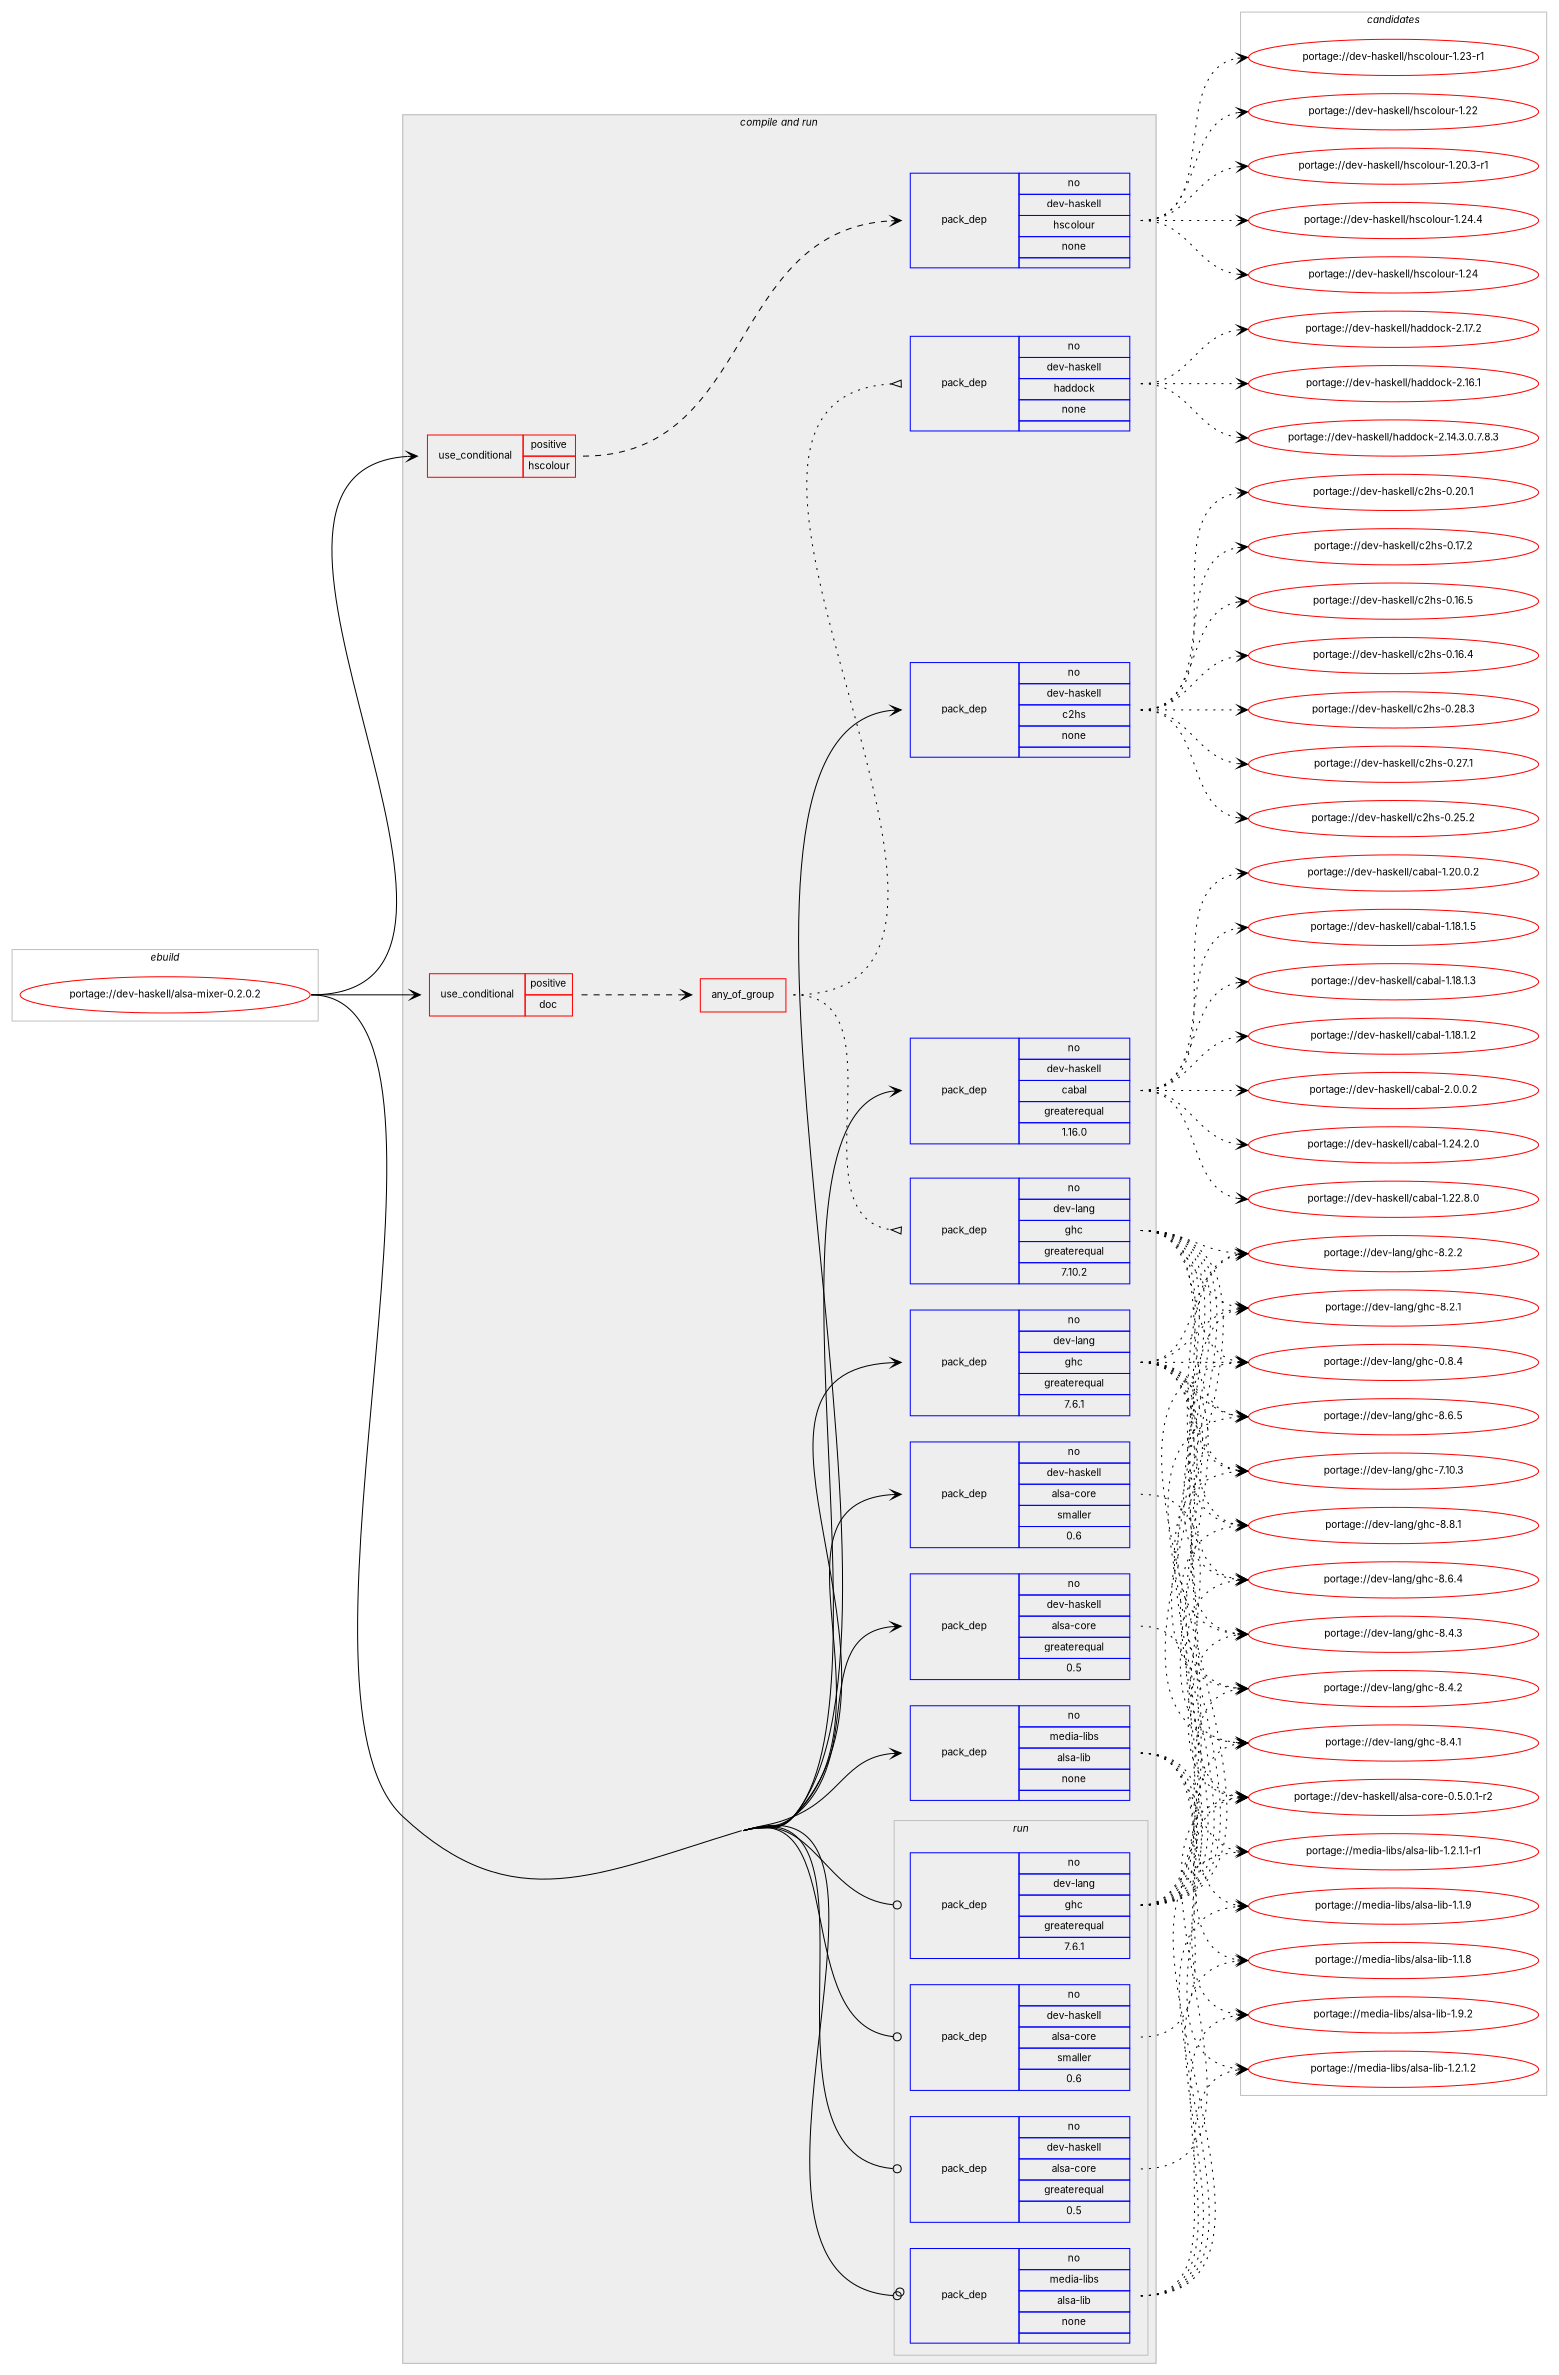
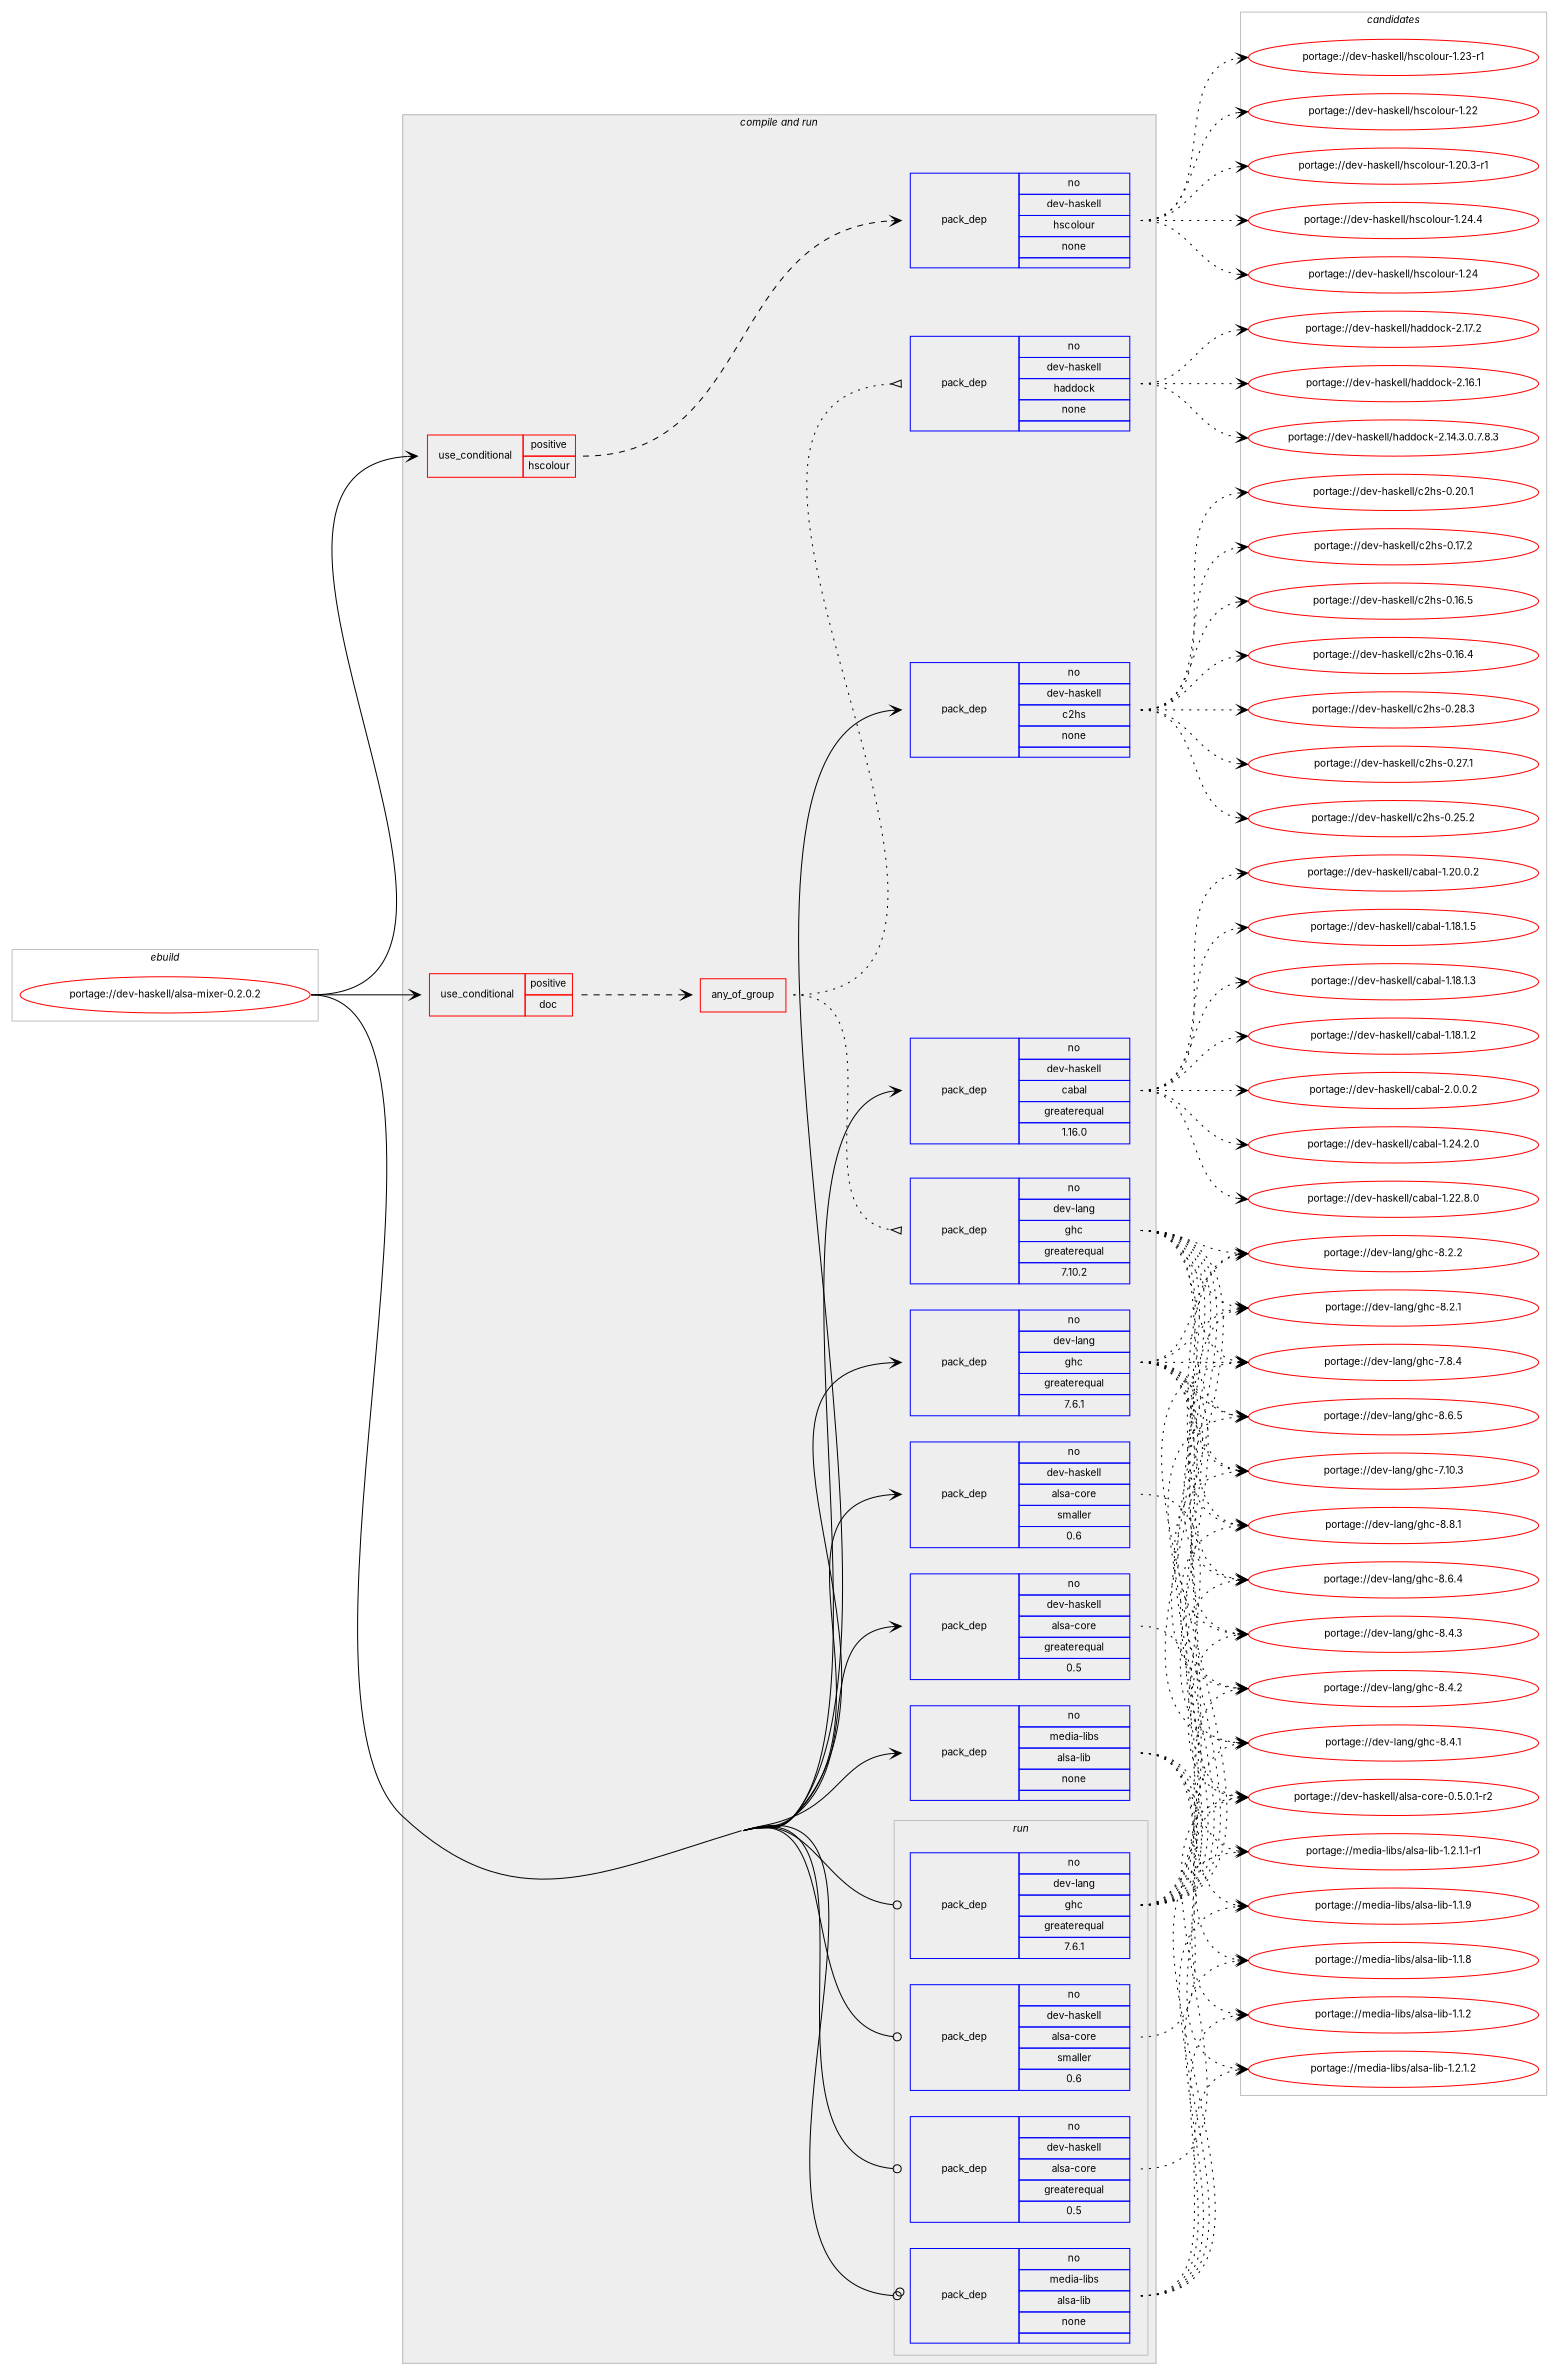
node "portage://dev-lang/ghc-0.8.4": label "portage://dev-lang/ghc-0.8.4" -> "portage://dev-lang/ghc-7.8.4"
node "portage://media-libs/alsa-lib-1.9.2": label "portage://media-libs/alsa-lib-1.9.2" -> "portage://media-libs/alsa-lib-1.1.2"
